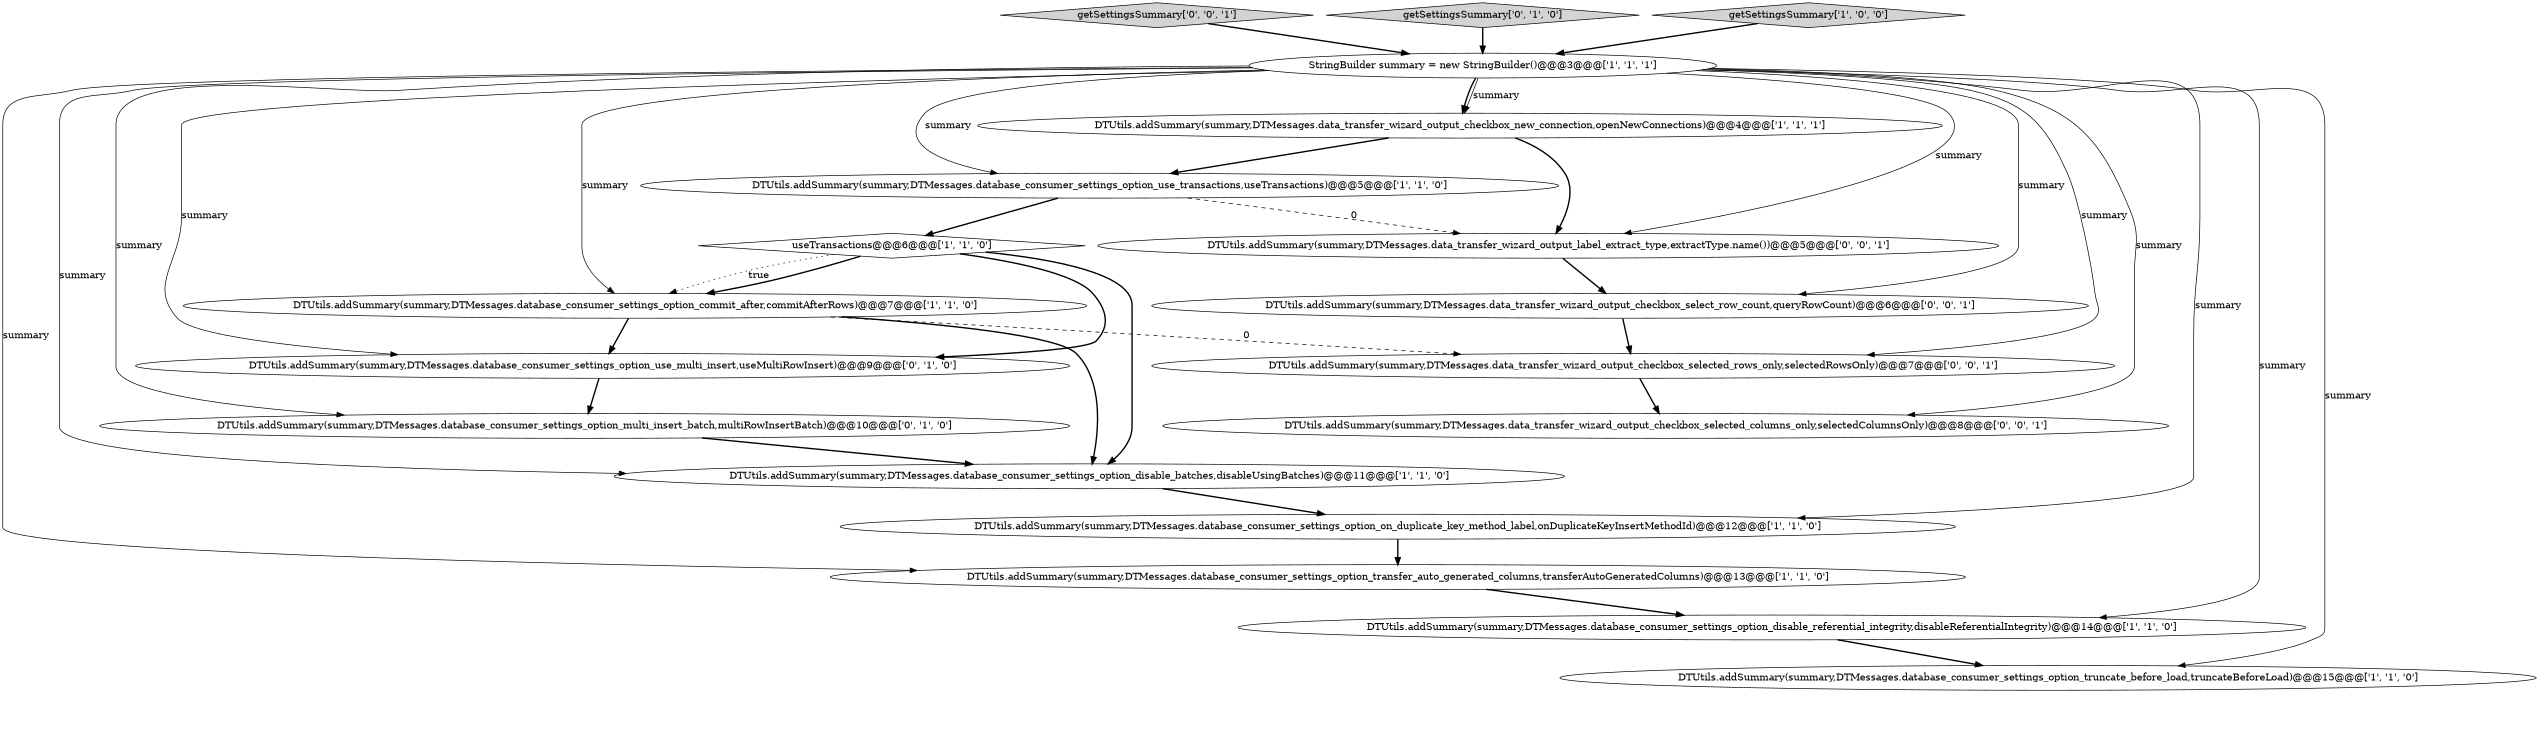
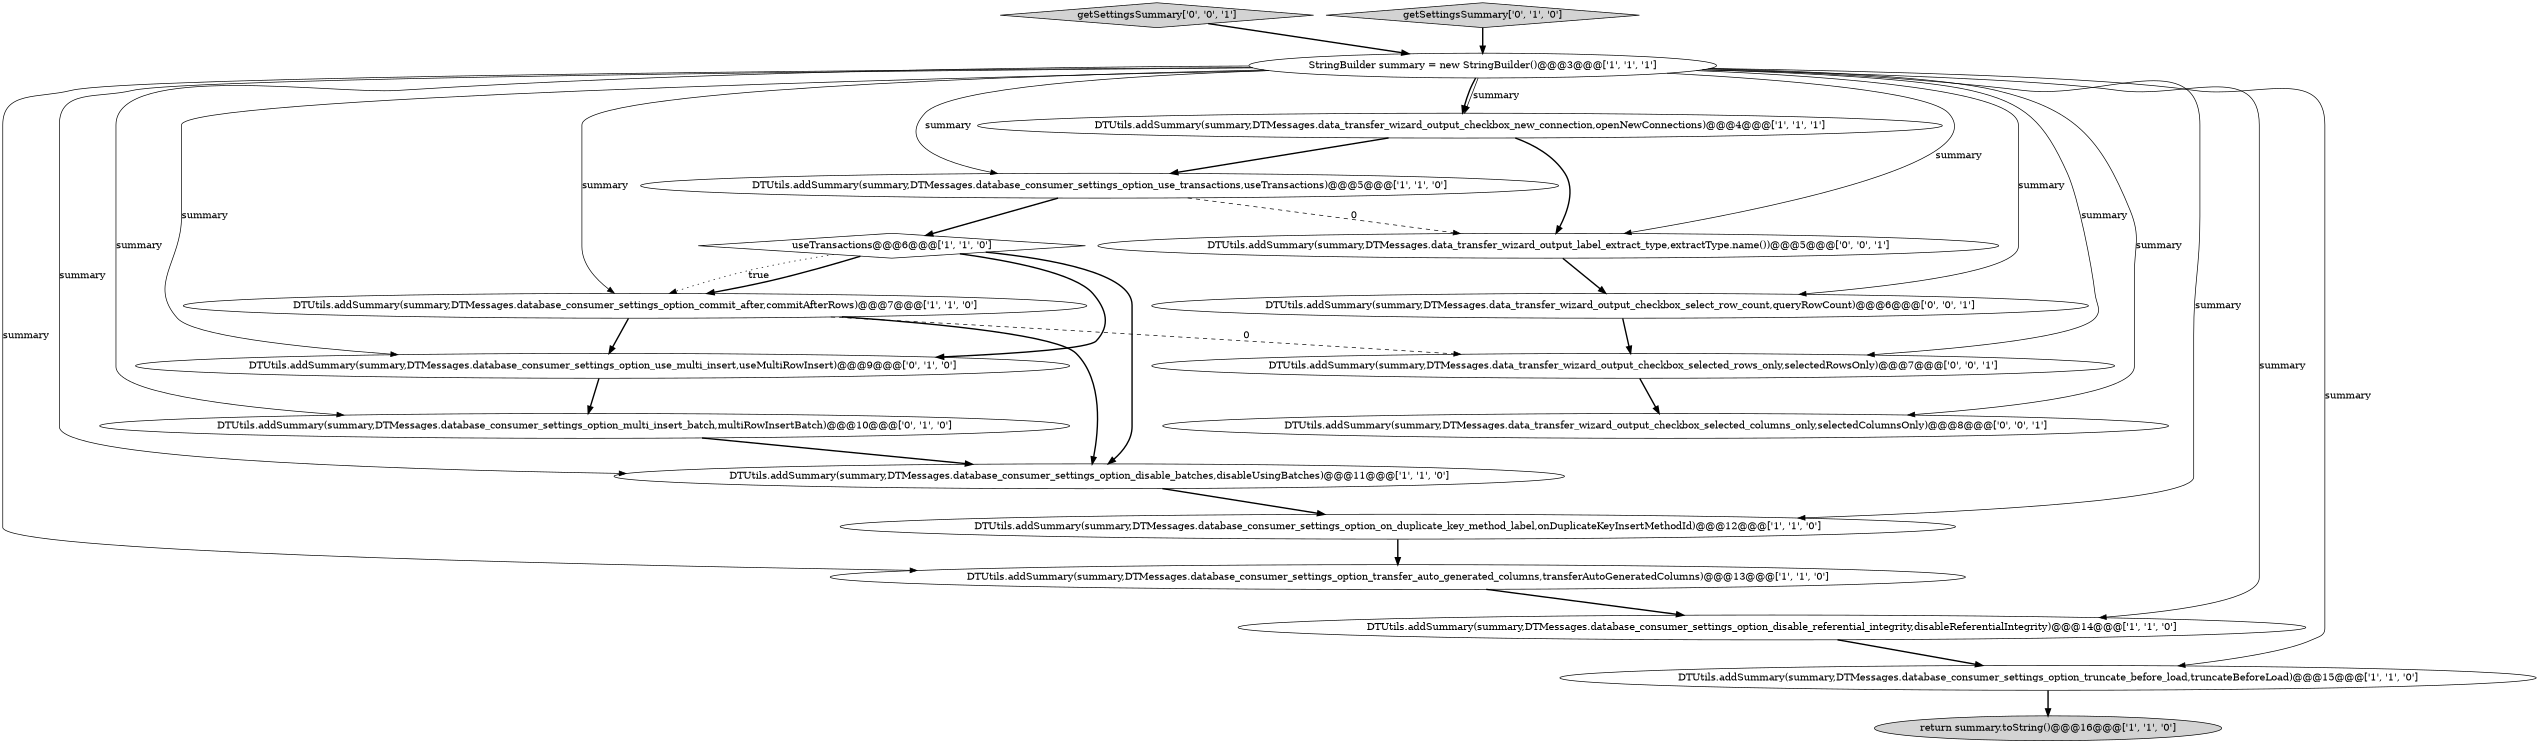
node "getSettingsSummary['1', '0', '0']": removed
node "return summary.toString()@@@16@@@['1', '1', '0']": added
